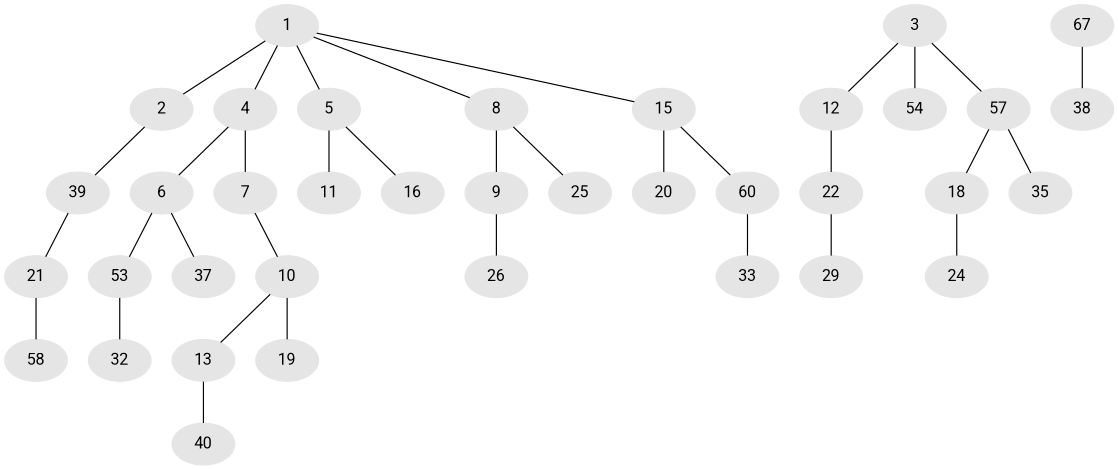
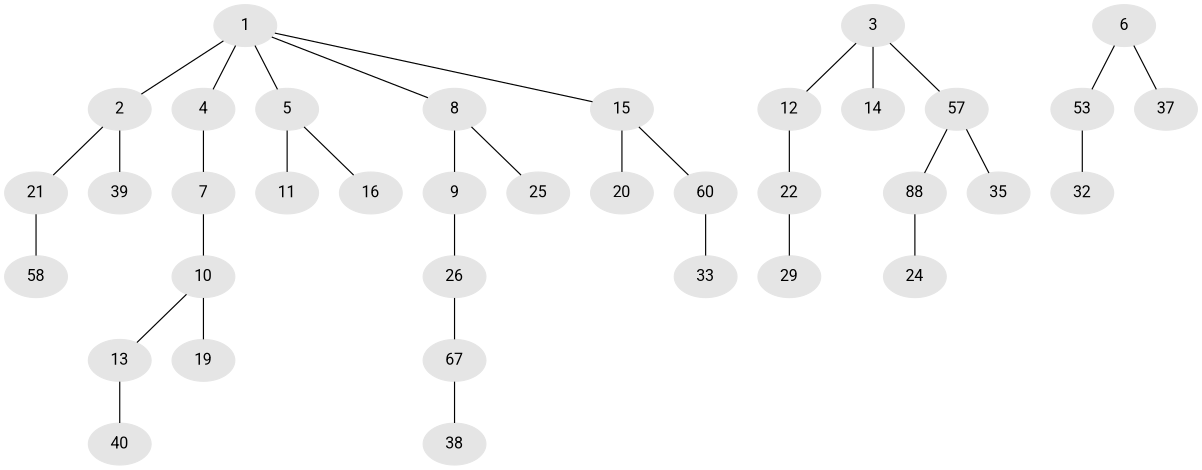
node "54": label "54" -> "14"
edge "4" -- "6": removed
node "18": label "18" -> "88"
edge "39" -- "21": now "2" -- "21"
edge "26" -- "67": added
